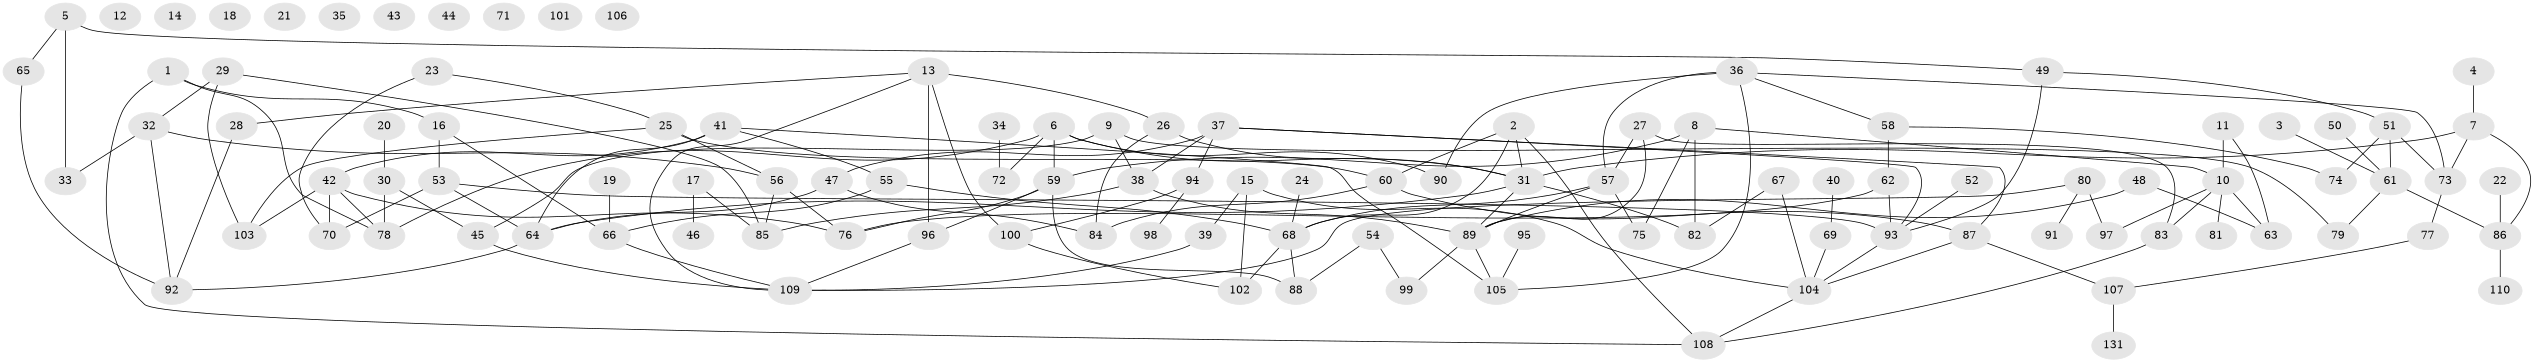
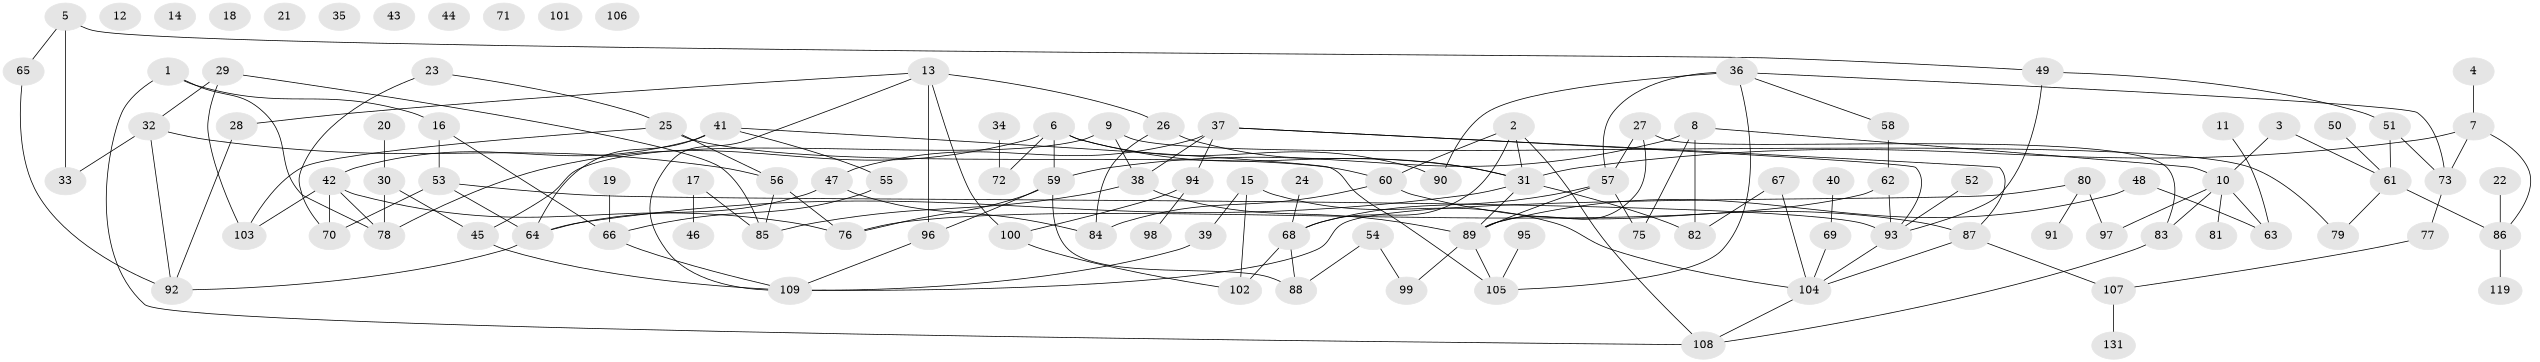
edge "11" -- "10": now "3" -- "10"
node "74": removed
edge "55" -- "68": removed
node "110": label "110" -> "119"
